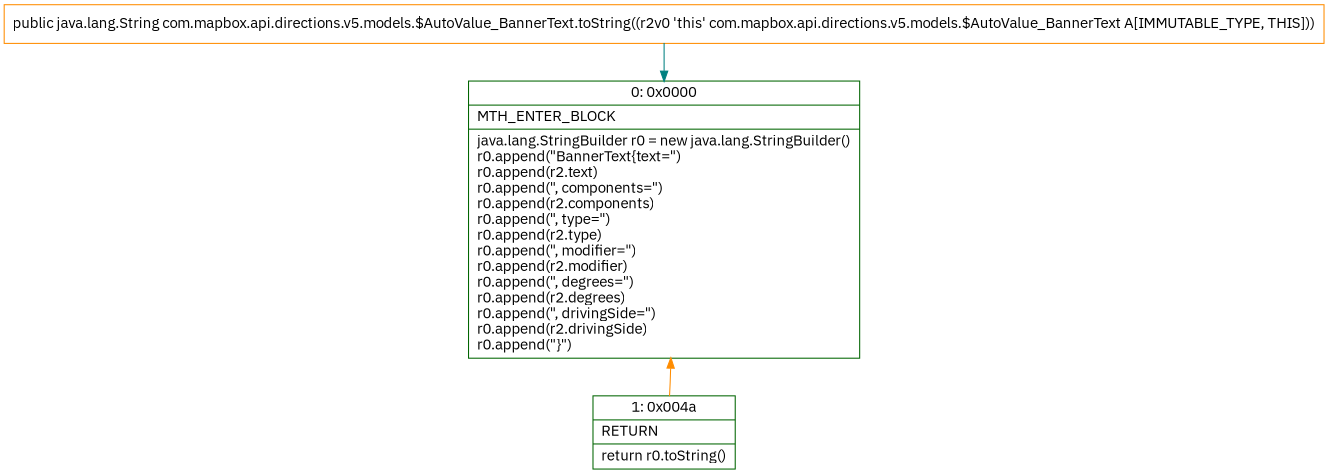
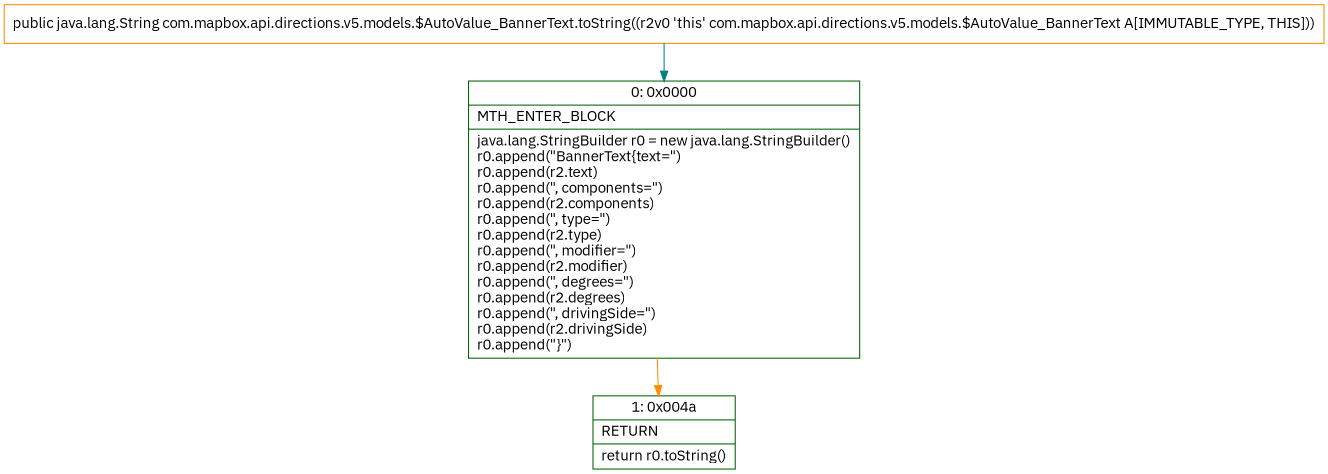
edge "1: 0x004a" -> "0: 0x0000": reversed
